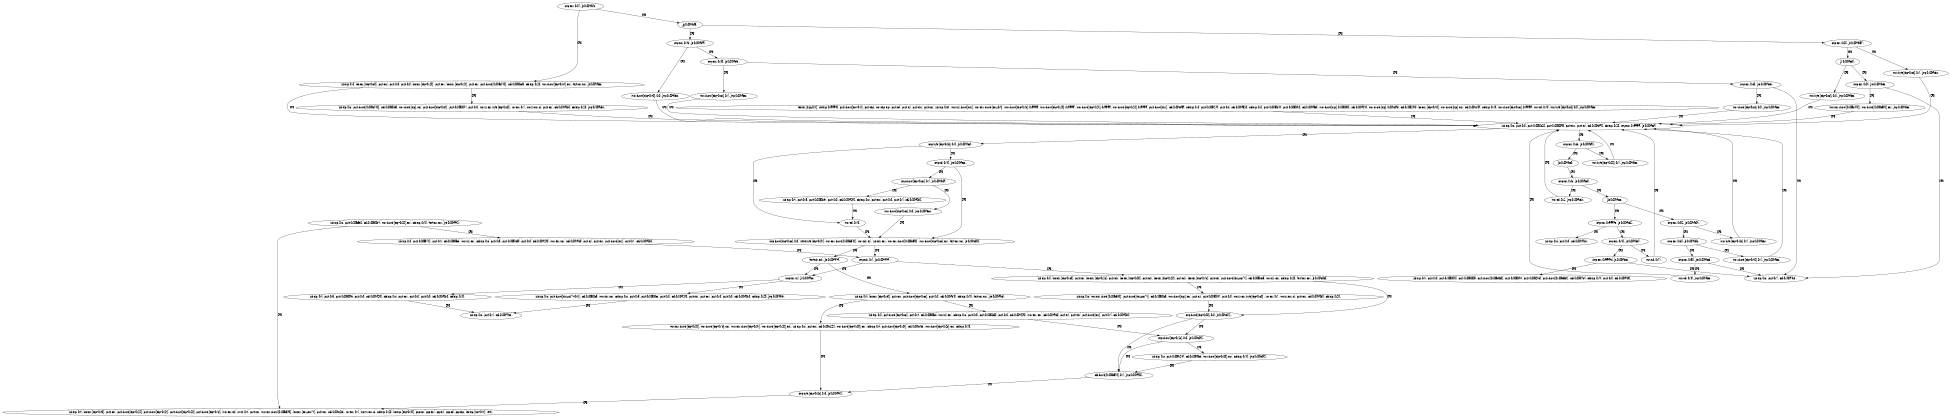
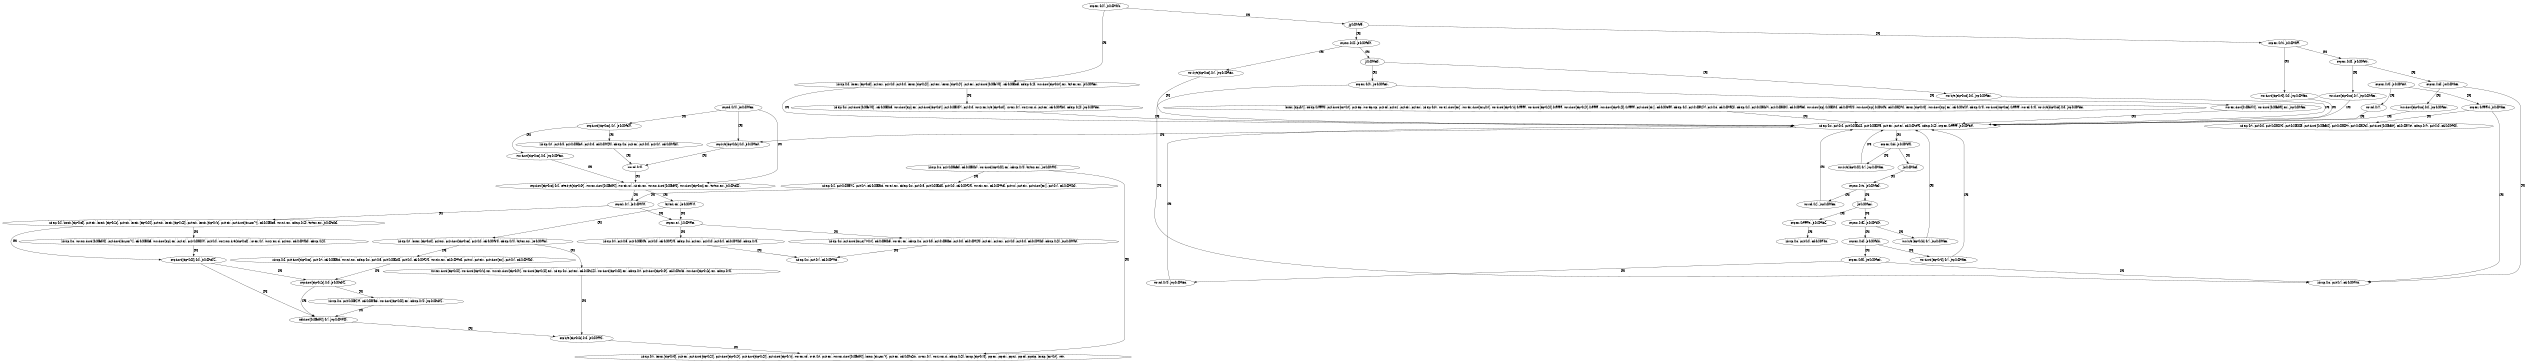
edge "'cmp byte [ebp-0x3c], 0x0', 'je 0x8049ea7'," -> "'cmp edi, 0x10', 'jne 0x8049eac',": reversed
edge "'cmp eax, 0xffffff7e', 'je 0x8049da2'," -> "'cmp eax, 0x48', 'je 0x8049de7',": removed, label "CFG"
